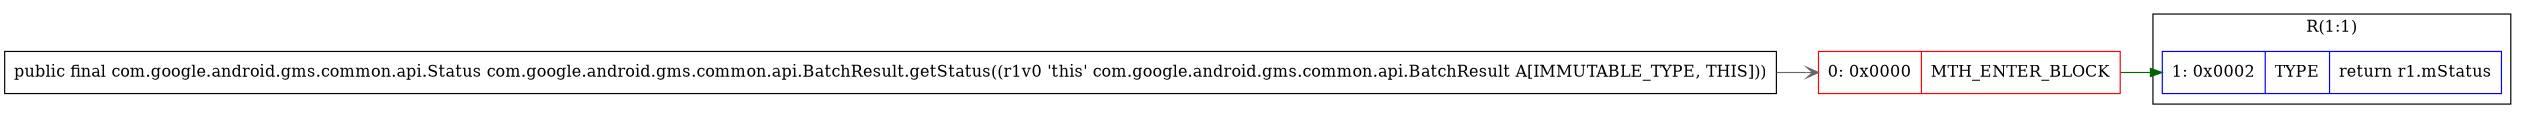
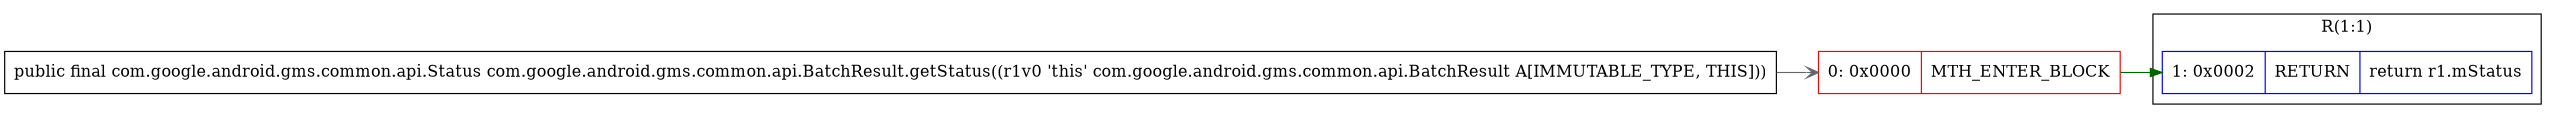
node "1: 0x0002": text "TYPE" -> "RETURN"
